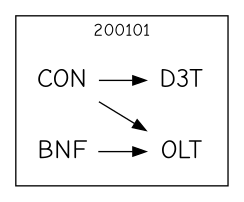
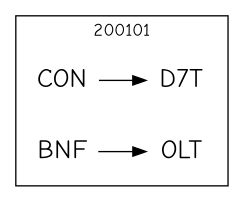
node "D3T": label "D3T" -> "D7T"
edge "CON" -> "OLT": removed
